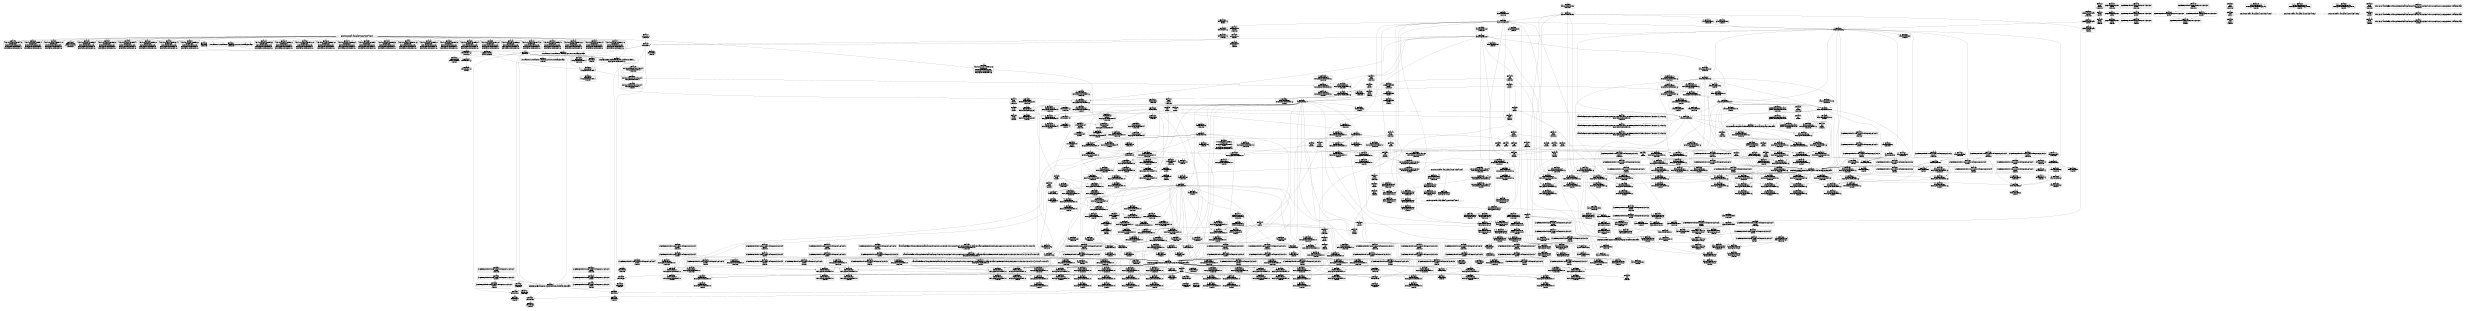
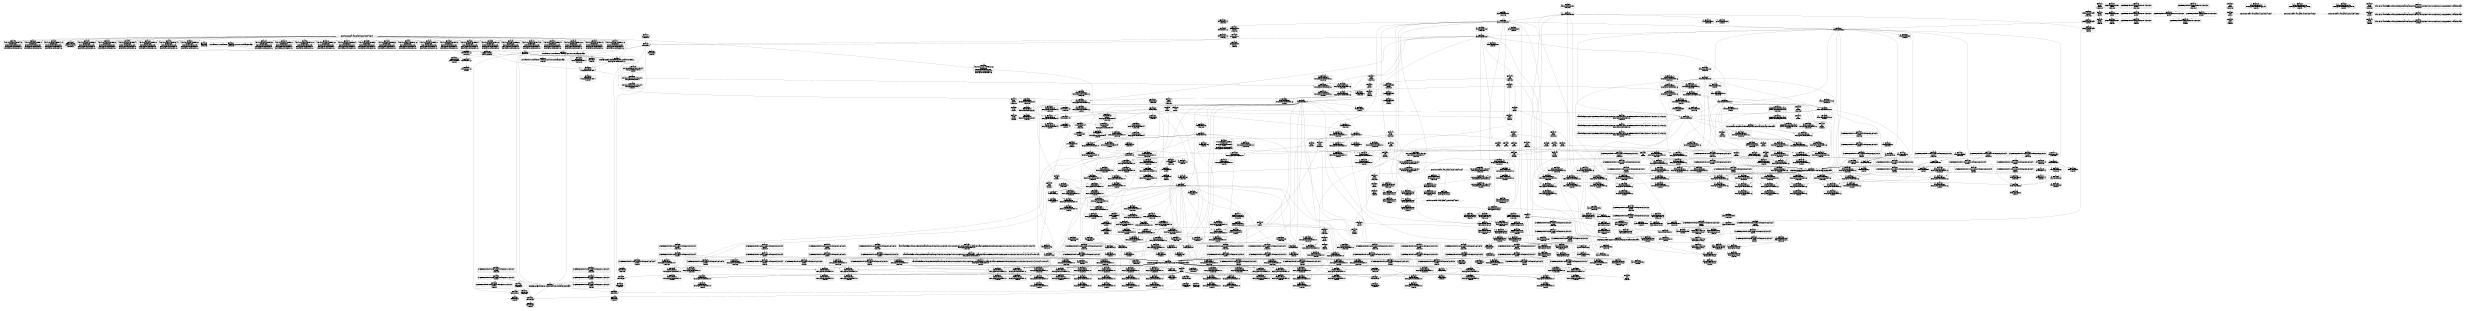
node "CE0x4a1e830": text "*Function*" -> "*SummSource*"
node "CE0x4a46de0": text "*SummSource*" -> "*Constant*"
